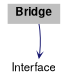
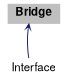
edge "Bridge" -> "Interface": reversed
